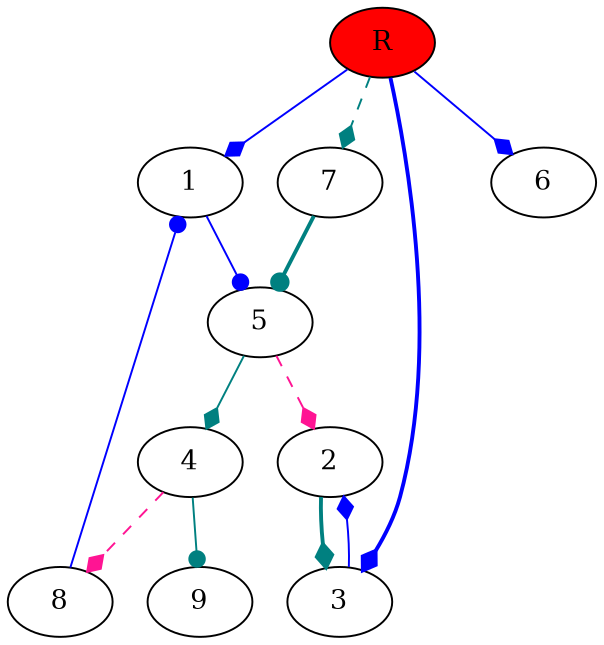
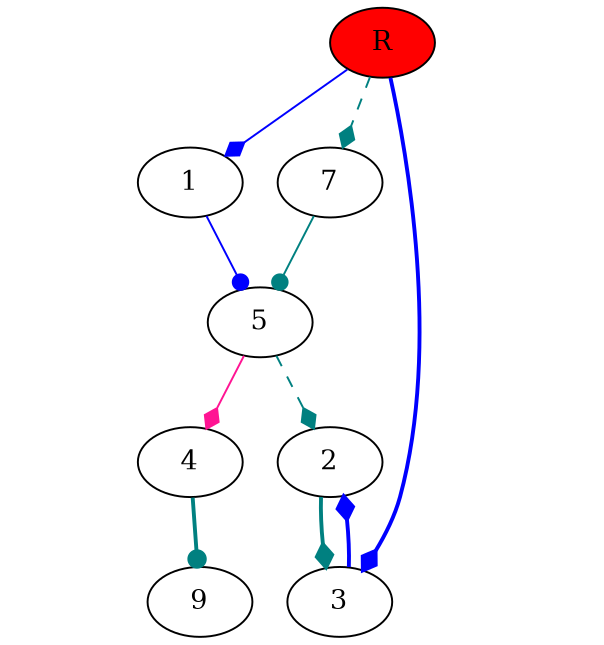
node "6": removed
edge "7" -> "5": style bold -> solid
edge "5" -> "4": color teal -> deeppink
edge "5" -> "2": color deeppink -> teal
edge "4" -> "9": style solid -> bold
edge "3" -> "2": style solid -> bold
node "8": removed
